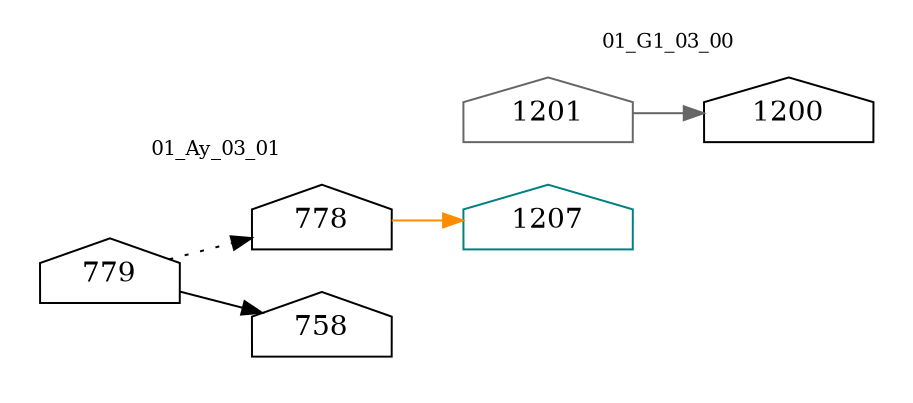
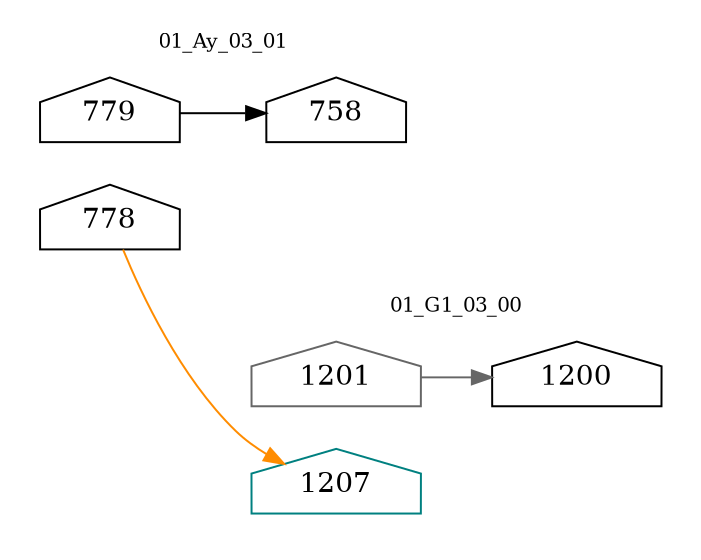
edge "779" -> "778": removed
